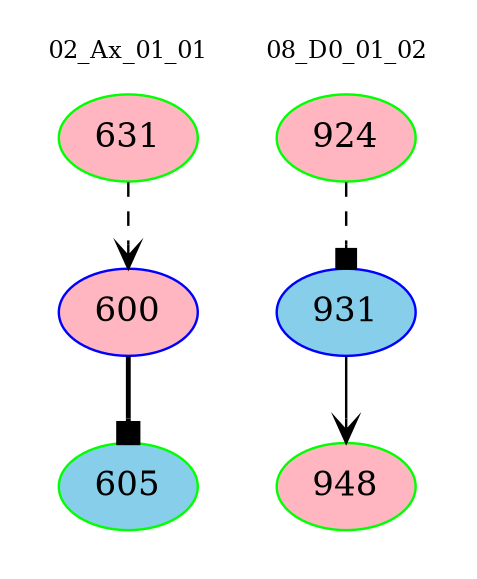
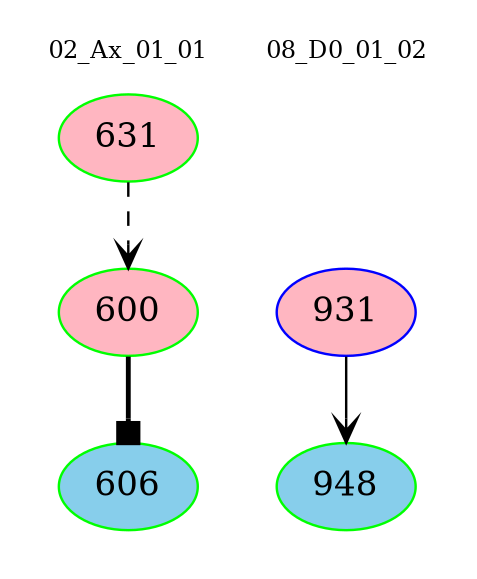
node "924": removed
node "600": color blue -> green
node "931": fillcolor skyblue -> lightpink
node "605": label "605" -> "606"
node "948": fillcolor lightpink -> skyblue
